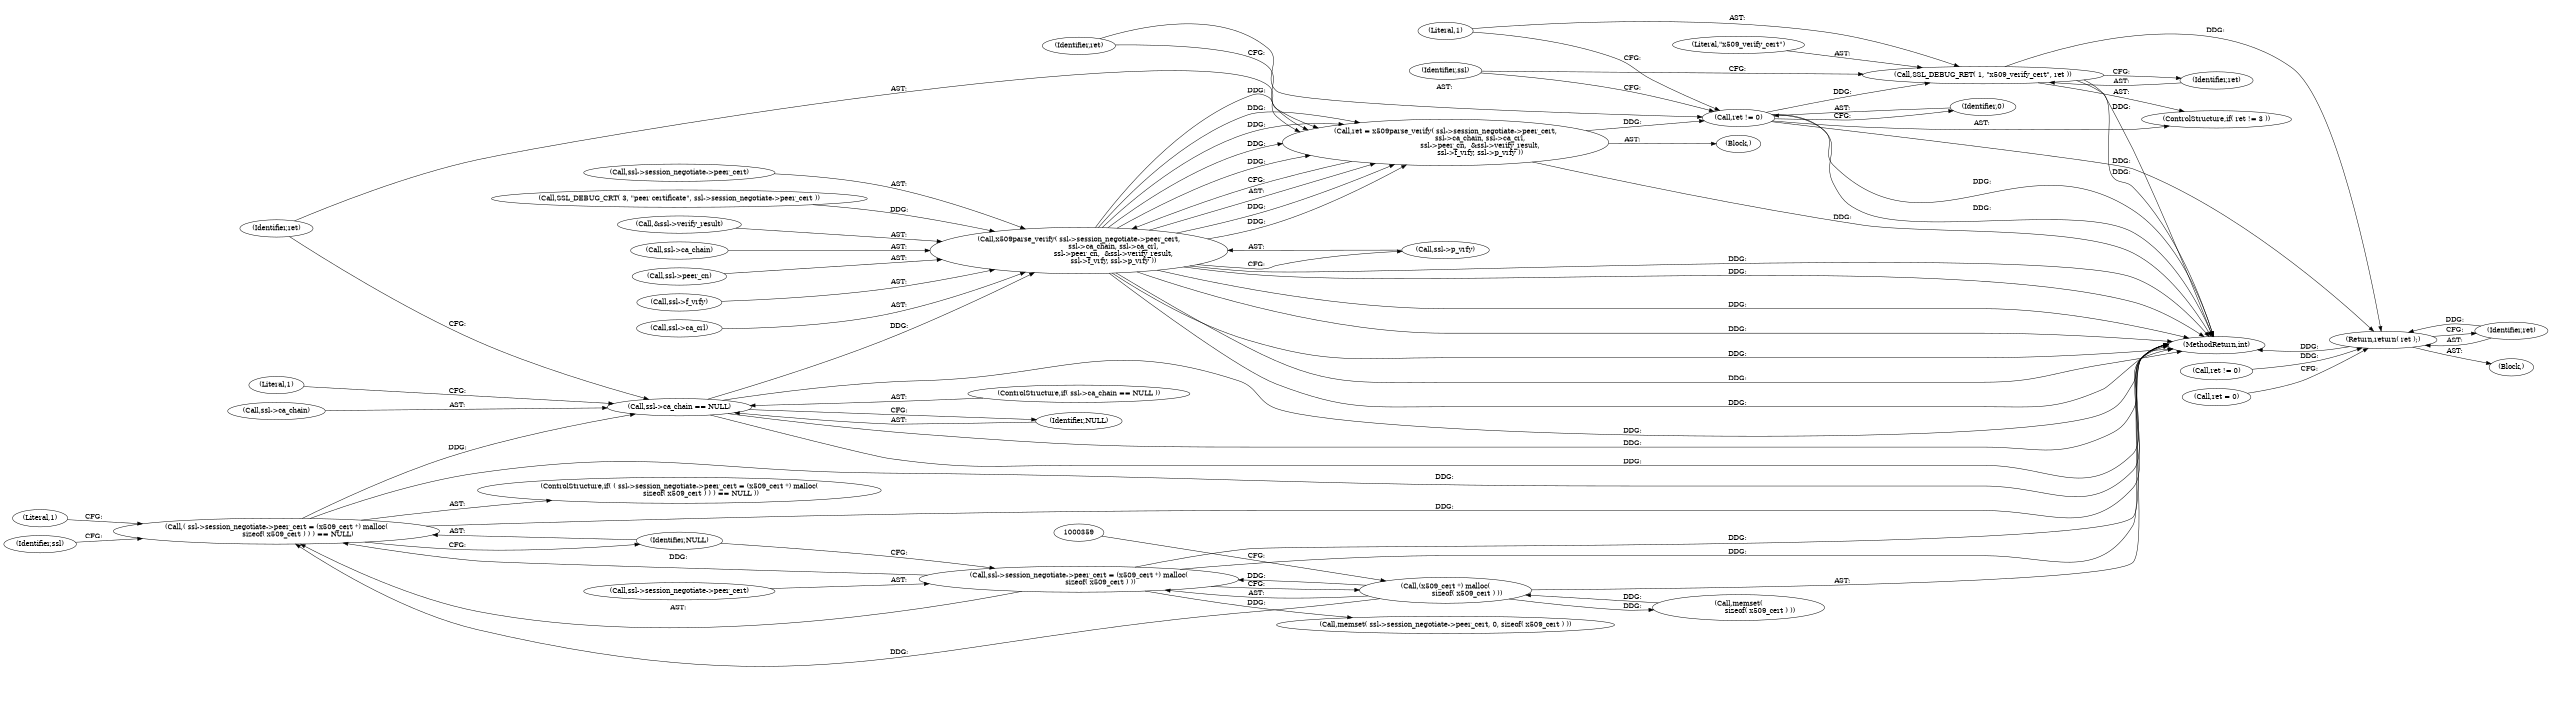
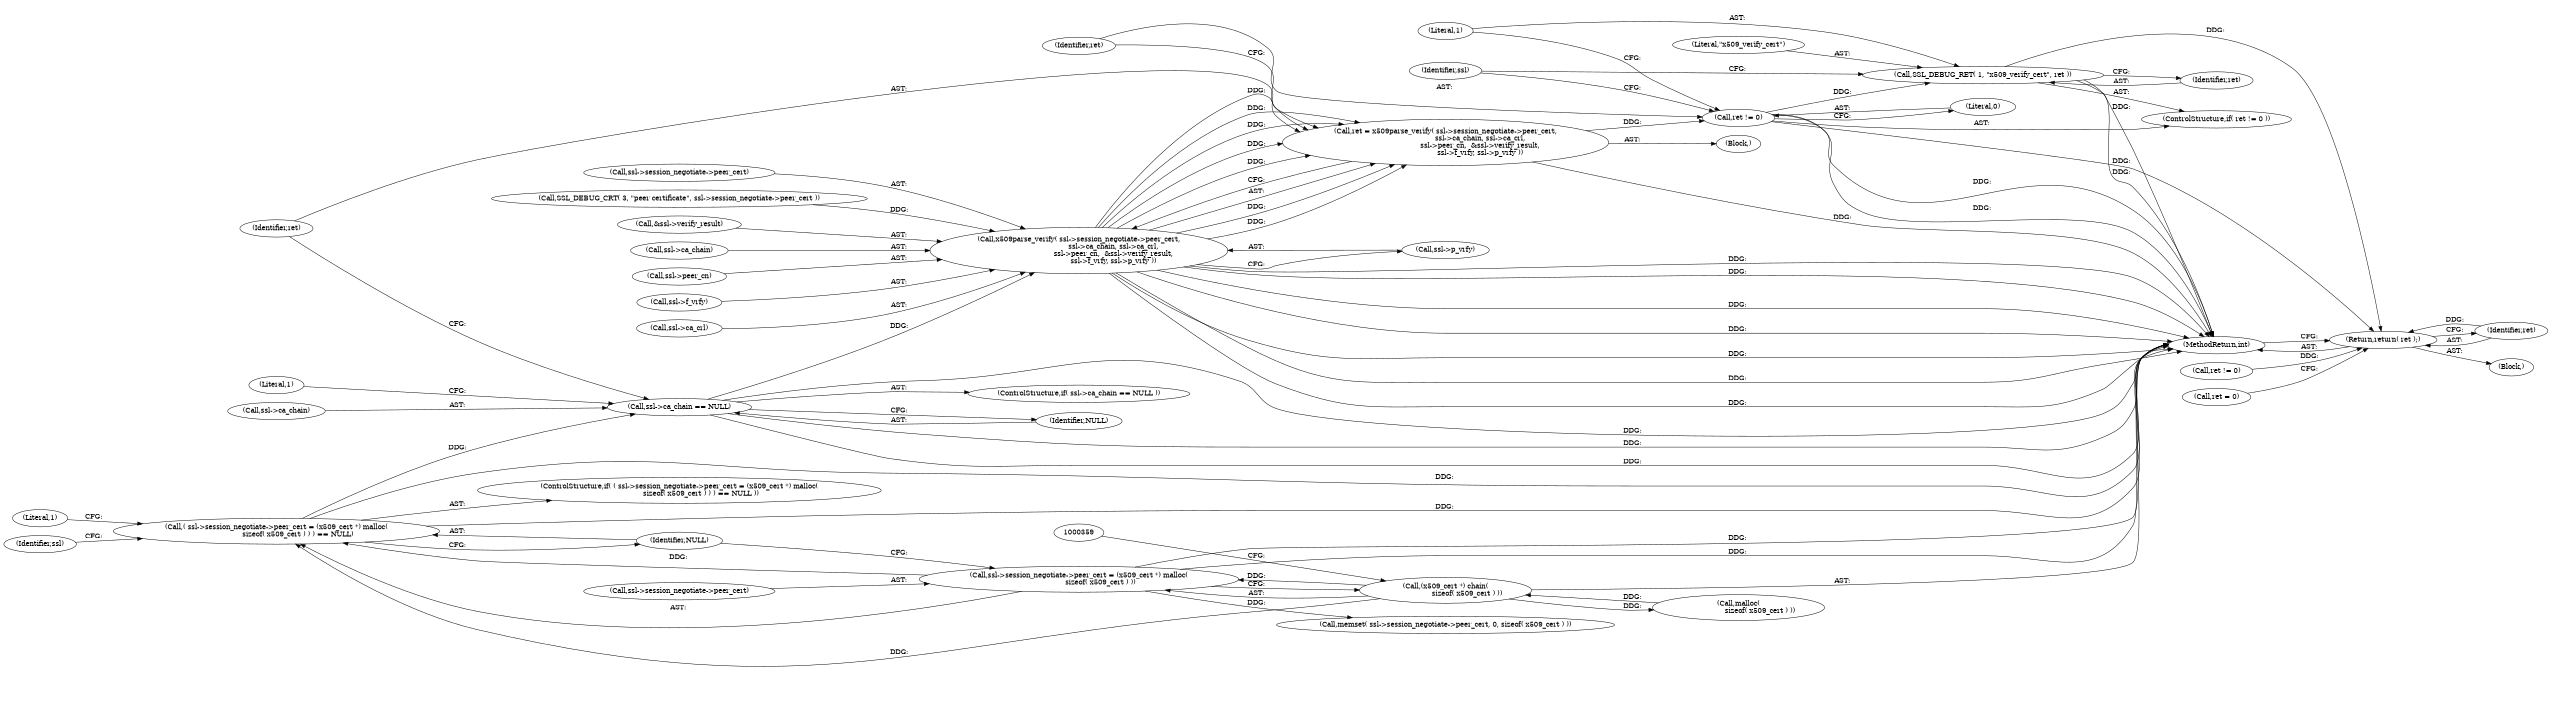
node "(Identifier,0)": label "(Identifier,0)" -> "(Literal,0)"
node "(ControlStructure,if( ret != 3 ))": label "(ControlStructure,if( ret != 3 ))" -> "(ControlStructure,if( ret != 0 ))"
edge "(MethodReturn,int)" -> "(Return,return( ret );)": added, label "CFG:"
edge "(Return,return( ret );)" -> "(MethodReturn,int)": label "DDG: " -> "AST: "
edge "(ControlStructure,if( ssl->ca_chain == NULL ))" -> "(Call,ssl->ca_chain == NULL)": reversed
node "(Call,(x509_cert *) malloc( sizeof( x509_cert ) ))": label "(Call,(x509_cert *) malloc( sizeof( x509_cert ) ))" -> "(Call,(x509_cert *) chain( sizeof( x509_cert ) ))"
node "(Call,memset( sizeof( x509_cert ) ))": label "(Call,memset( sizeof( x509_cert ) ))" -> "(Call,malloc( sizeof( x509_cert ) ))"
